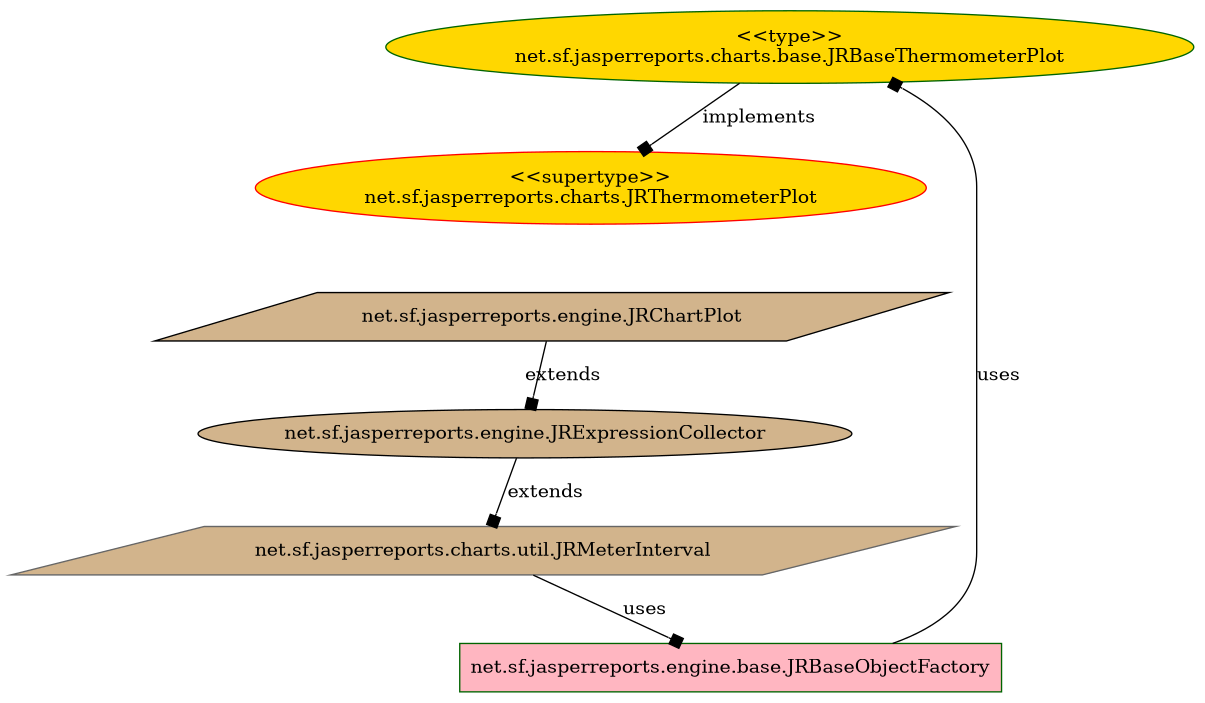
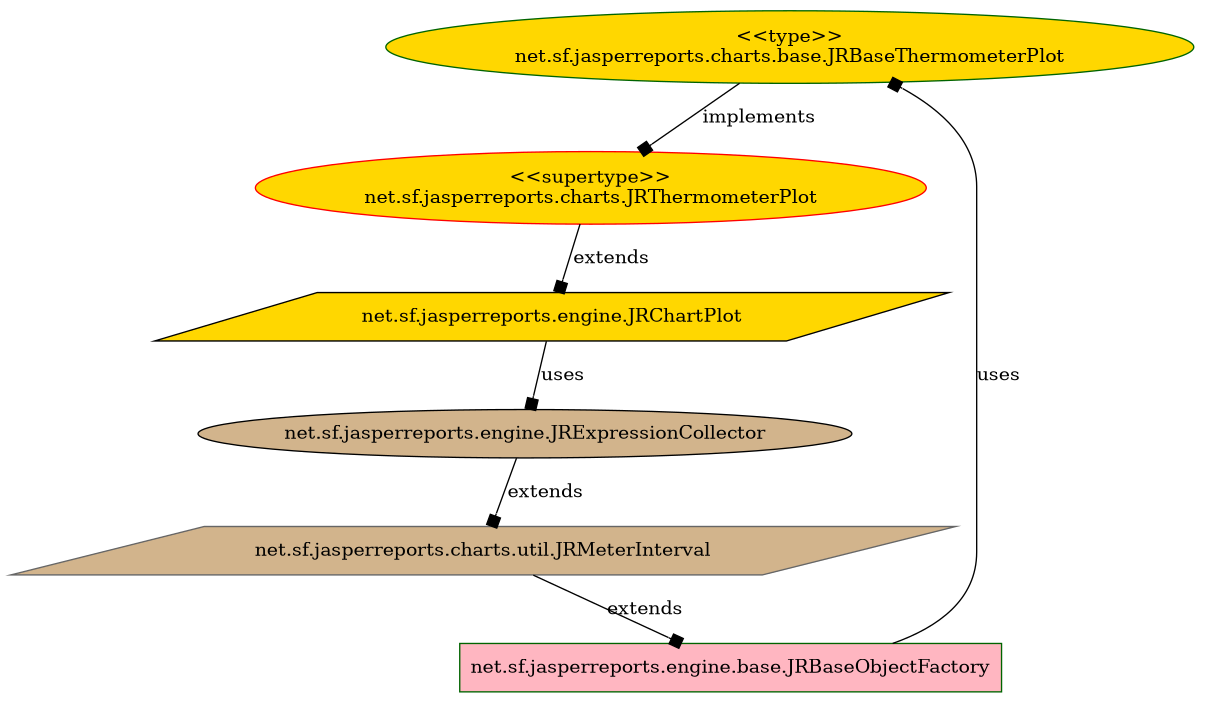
edge "<<supertype>> net.sf.jasperreports.charts.JRThermometerPlot" -> "net.sf.jasperreports.engine.JRChartPlot": added, label "extends"
node "net.sf.jasperreports.engine.JRChartPlot": fillcolor tan -> gold
edge "net.sf.jasperreports.engine.JRChartPlot" -> "net.sf.jasperreports.engine.JRExpressionCollector": label "extends" -> "uses"
edge "net.sf.jasperreports.charts.util.JRMeterInterval" -> "net.sf.jasperreports.engine.base.JRBaseObjectFactory": label "uses" -> "extends"
